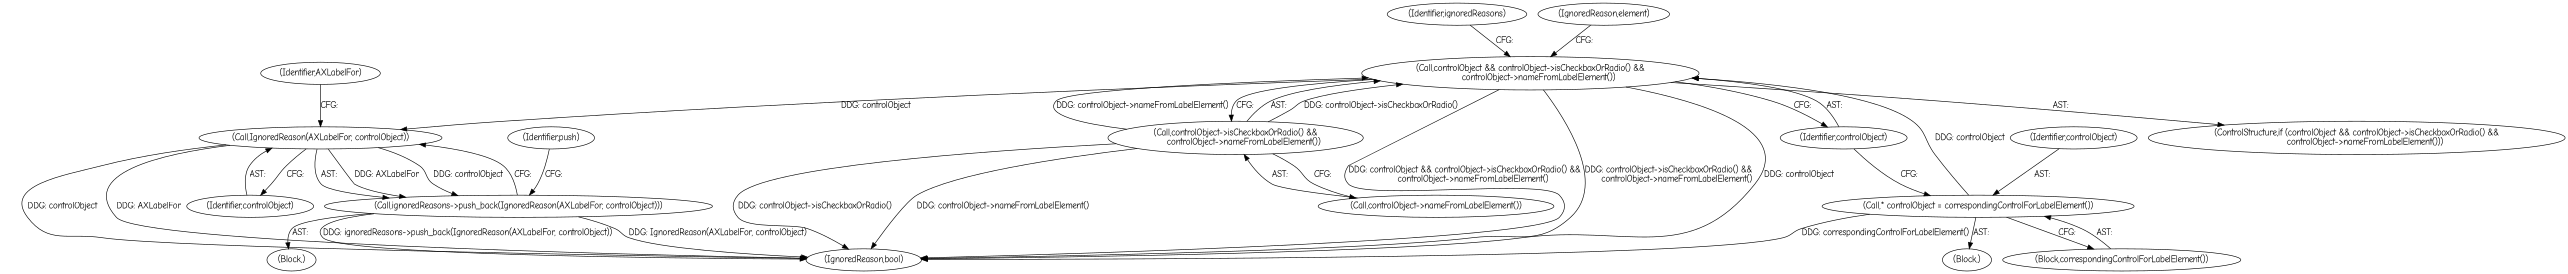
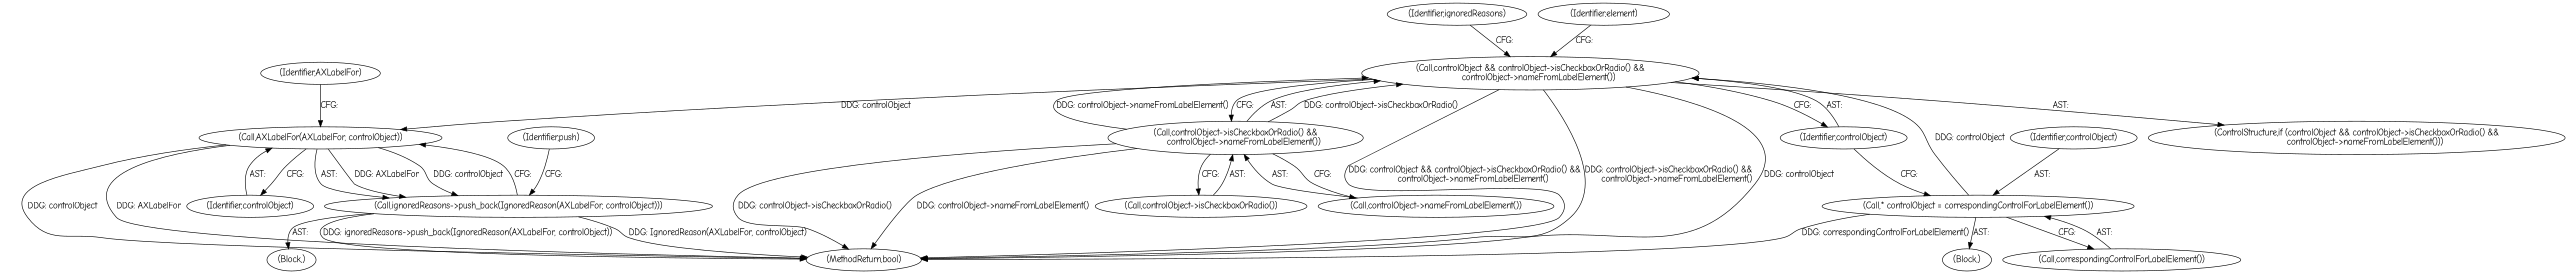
node "(IgnoredReason,element)": label "(IgnoredReason,element)" -> "(Identifier,element)"
node "(Call,IgnoredReason(AXLabelFor, controlObject))": label "(Call,IgnoredReason(AXLabelFor, controlObject))" -> "(Call,AXLabelFor(AXLabelFor, controlObject))"
node "(Call,controlObject->isCheckboxOrRadio())": added
node "(IgnoredReason,bool)": label "(IgnoredReason,bool)" -> "(MethodReturn,bool)"
node "(Block,correspondingControlForLabelElement())": label "(Block,correspondingControlForLabelElement())" -> "(Call,correspondingControlForLabelElement())"
